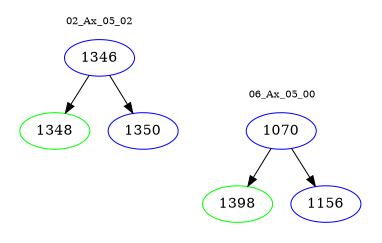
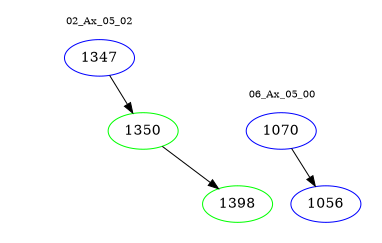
node "1346": label "1346" -> "1347"
node "1348": removed
node "1350": color blue -> green
edge "1070" -> "1398": now "1350" -> "1398"
node "1156": label "1156" -> "1056"
